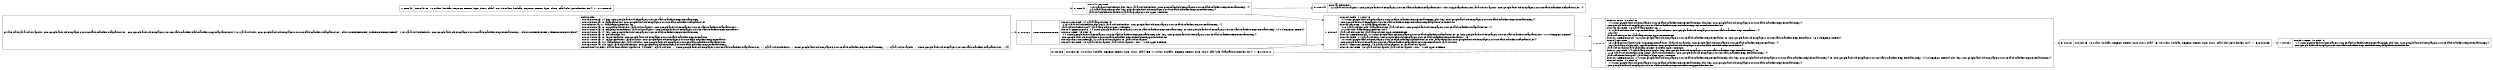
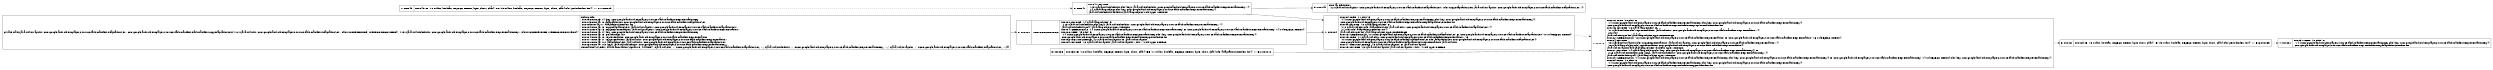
edge "5: 0x0033" -> "1: 0x000d": now "0: 0x0000" -> "1: 0x000d"
